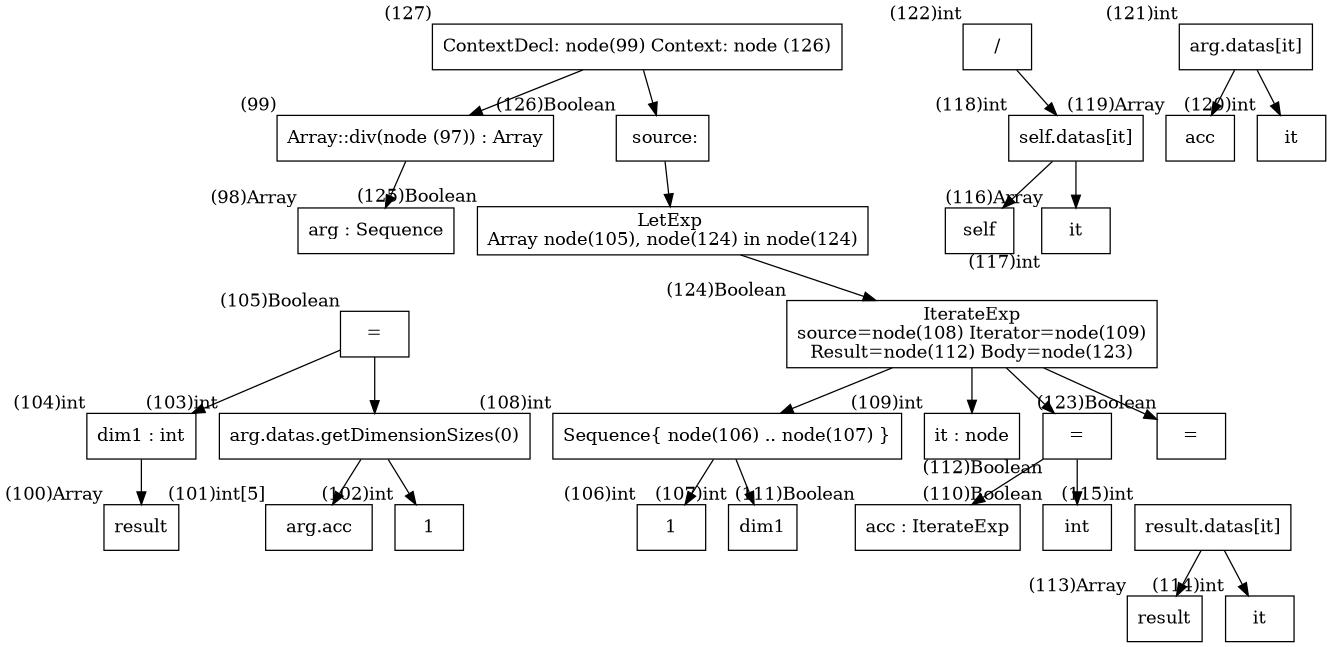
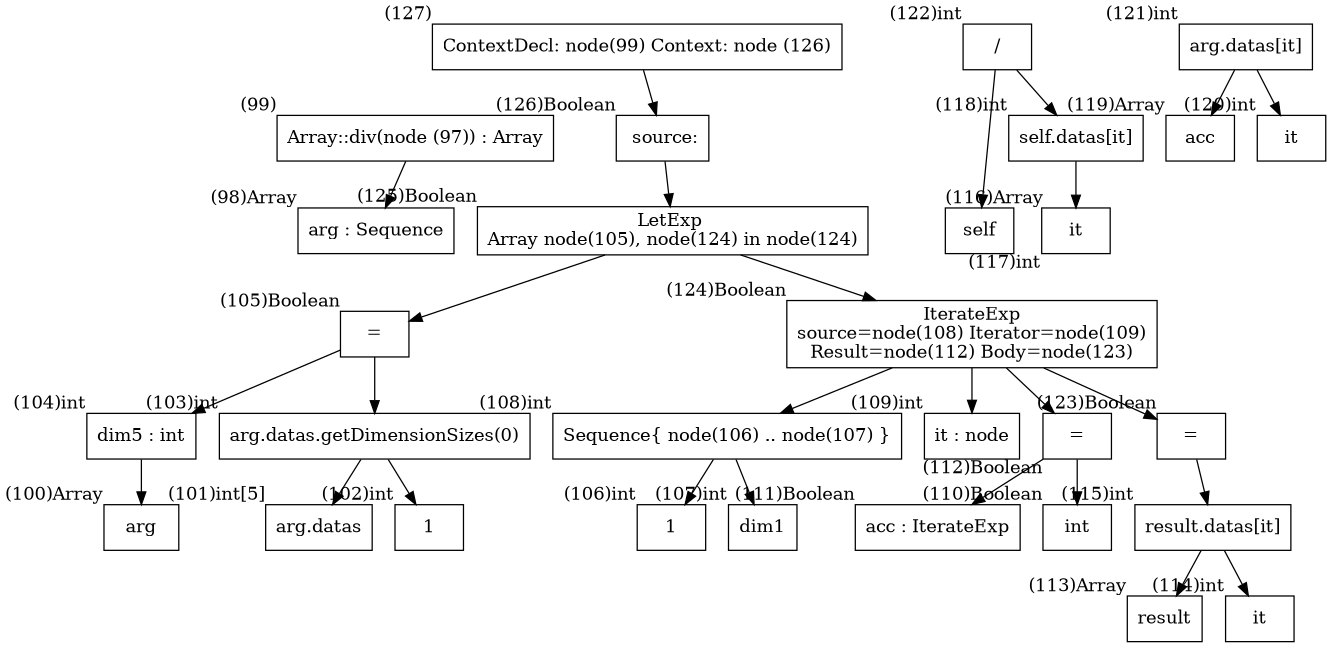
edge "ContextDecl: node(99) Context: node (126) (127)" -> "Array::div(node (97)) : Array (99)": removed
edge "self.datas[it] (118)int" -> "self (116)Array": now "/ (122)int" -> "self (116)Array"
edge "LetExp Array node(105), node(124) in node(124) (125)Boolean" -> "= (105)Boolean": added
node "dim1 : int (104)int": label "dim1 : int (104)int" -> "dim5 : int (104)int"
edge "= (123)Boolean" -> "result.datas[it] (115)int": added
node "result (100)Array": label "result (100)Array" -> "arg (100)Array"
node "arg.acc (101)int[5]": label "arg.acc (101)int[5]" -> "arg.datas (101)int[5]"
